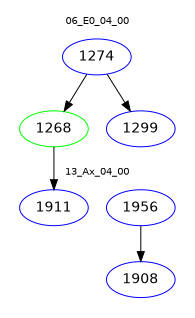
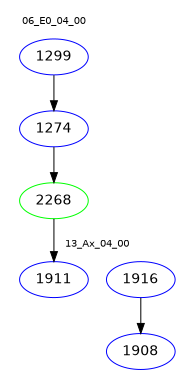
edge "1274" -> "1299": reversed
node "1268": label "1268" -> "2268"
node "1956": label "1956" -> "1916"
